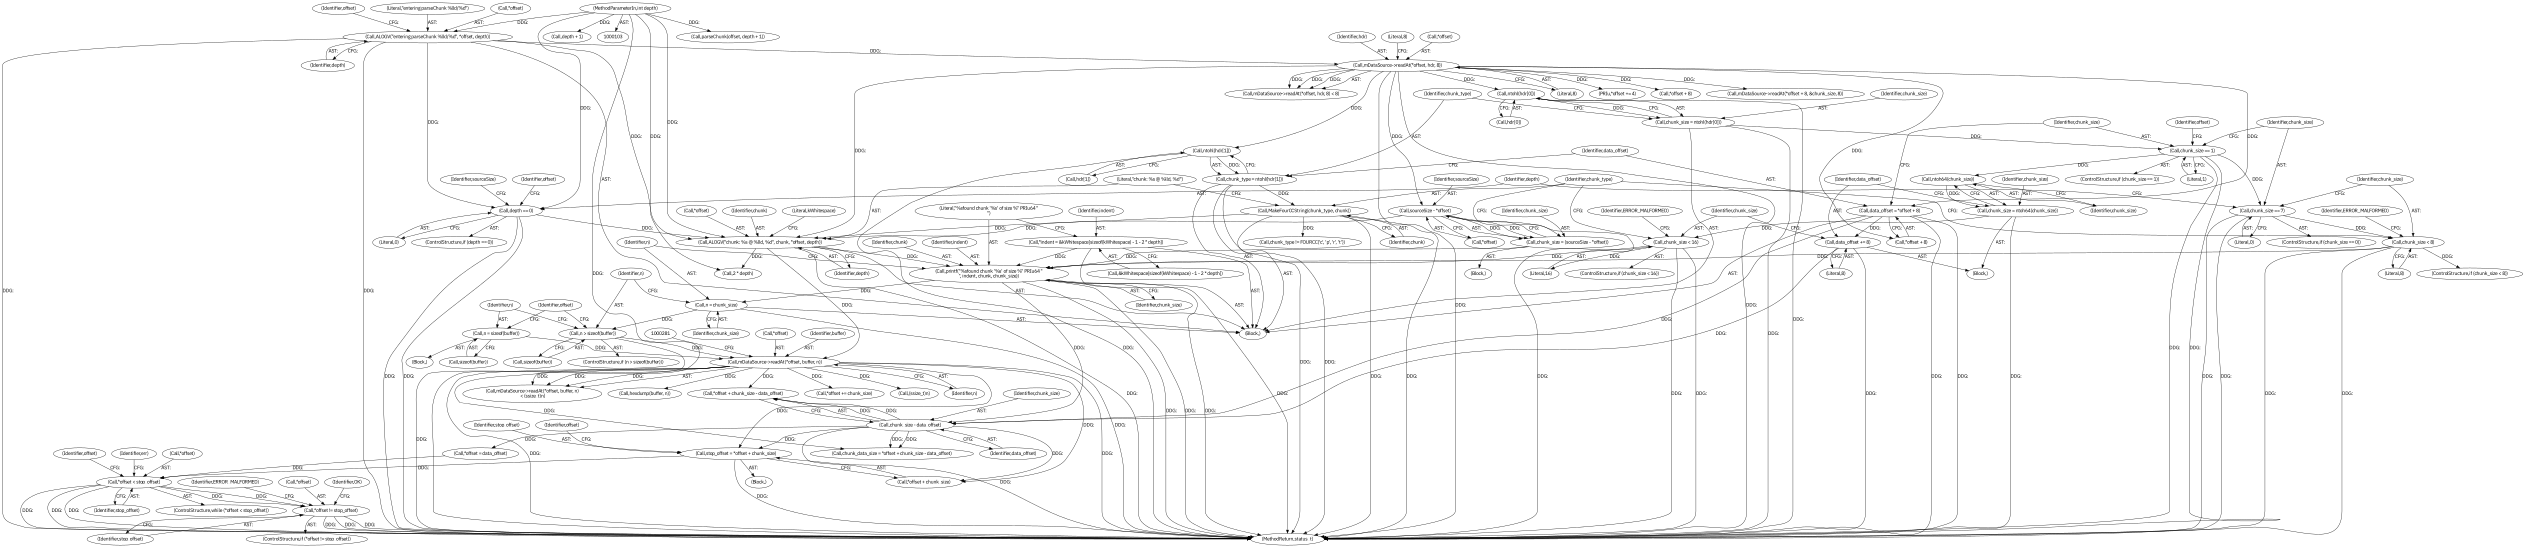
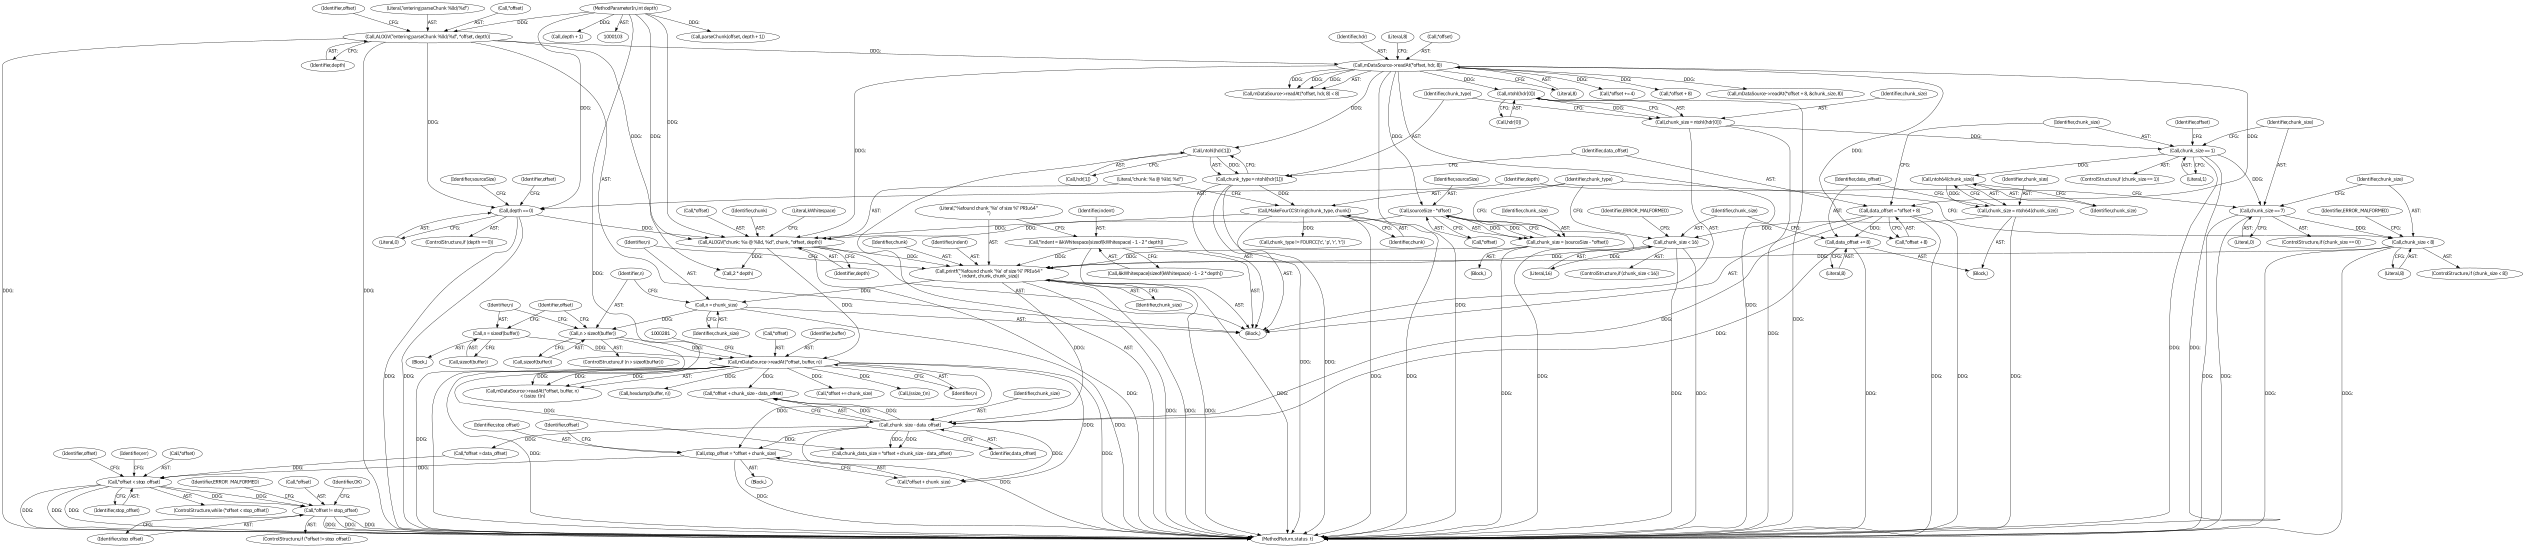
node "(PRIu,*offset += 4)": label "(PRIu,*offset += 4)" -> "(Call,*offset += 4)"
edge "(Call,chunk_size < 8)" -> "(ControlStructure,if (chunk_size < 8))": label "DDG: " -> "AST: "
edge "(Call,ntohl(hdr[1]))" -> "(MethodReturn,status_t)": label "DDG: " -> "AST: "
edge "(Call,chunk_size = (sourceSize - *offset))" -> "(MethodReturn,status_t)": added, label "DDG:"
